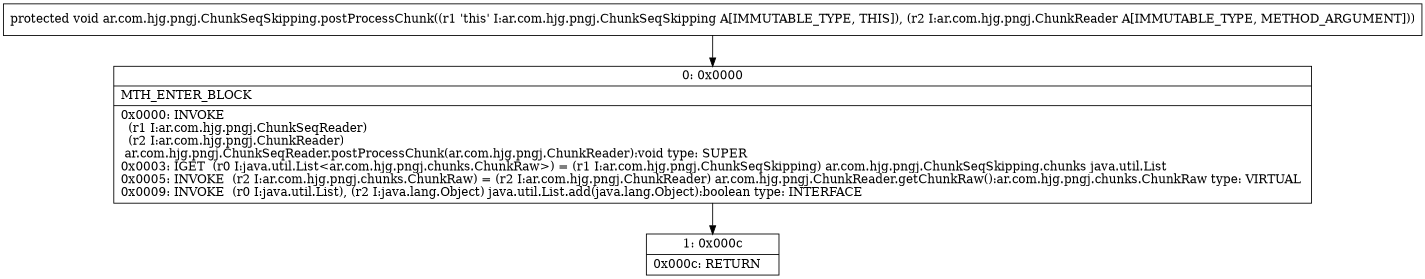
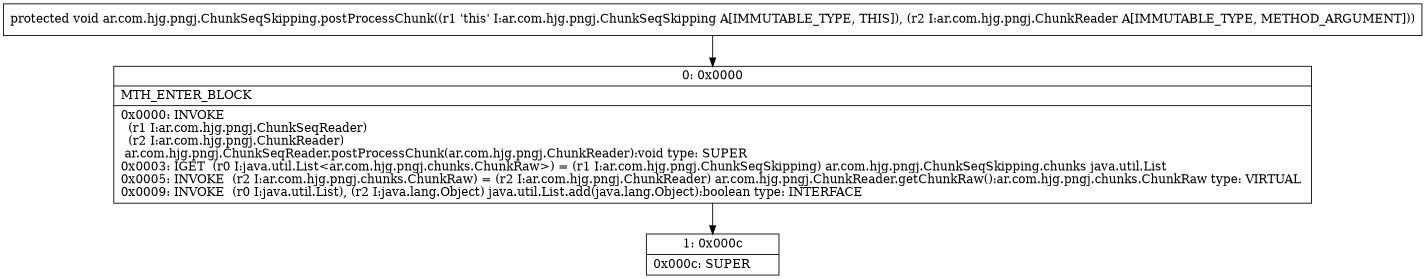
node "1: 0x000c": text "0x000c: RETURN" -> "0x000c: SUPER"
